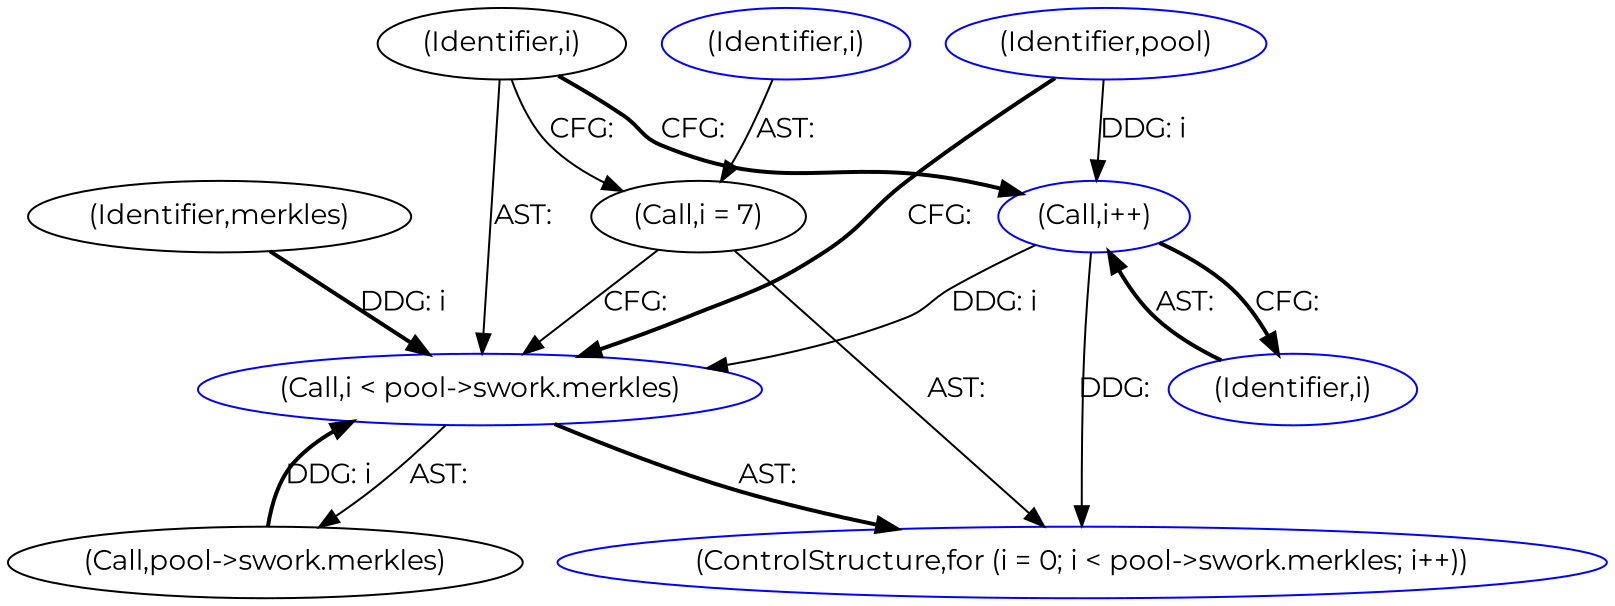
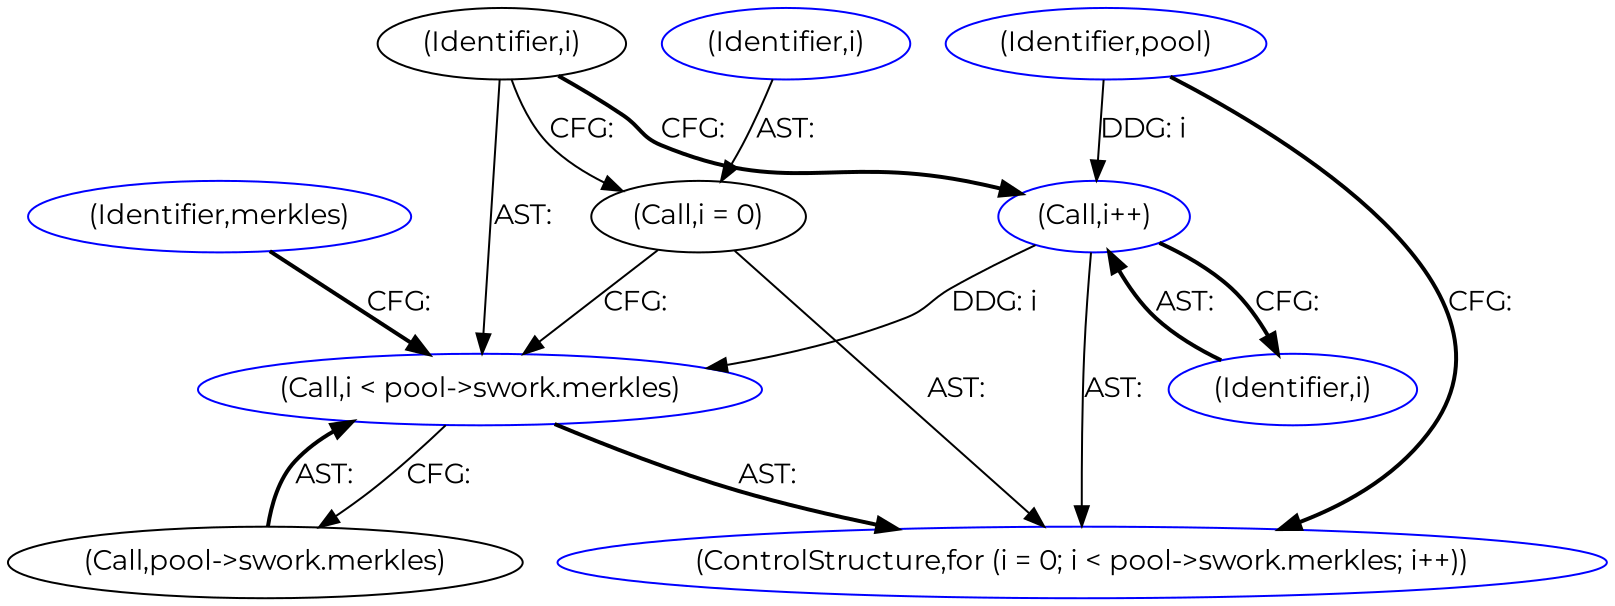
node "(Identifier,merkles)": color black -> blue
node "(Call,i = 7)": label "(Call,i = 7)" -> "(Call,i = 0)"
edge "(Identifier,pool)" -> "(Call,i < pool->swork.merkles)": now "(Identifier,pool)" -> "(ControlStructure,for (i = 0; i < pool->swork.merkles; i++))"
edge "(Identifier,merkles)" -> "(Call,i < pool->swork.merkles)": label "DDG: i" -> "CFG: "
edge "(Call,i++)" -> "(ControlStructure,for (i = 0; i < pool->swork.merkles; i++))": label "DDG: " -> "AST: "
edge "(Call,pool->swork.merkles)" -> "(Call,i < pool->swork.merkles)": label "DDG: i" -> "AST: "
edge "(Call,i < pool->swork.merkles)" -> "(Call,pool->swork.merkles)": label "AST: " -> "CFG: "
